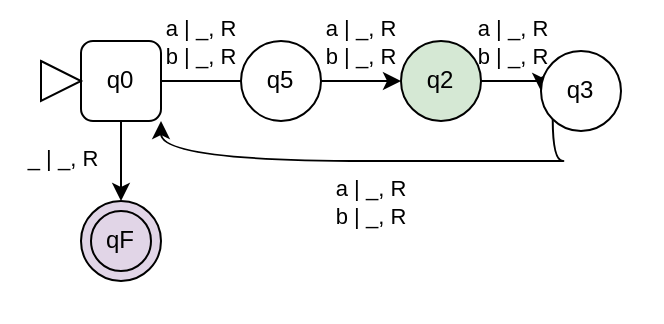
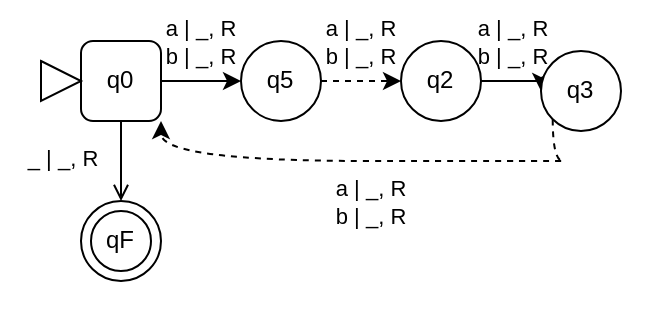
edge "q0" -- "q5": arrowhead none -> classic
edge "q5" -> "q2": style solid -> dashed
node "q2": fillcolor #d5e8d4 -> #ffffff
edge "q3" -> "q0": style solid -> dashed
edge "q0" -> "qF": arrowhead classic -> open
node "qF": fillcolor #e1d5e7 -> #ffffff
